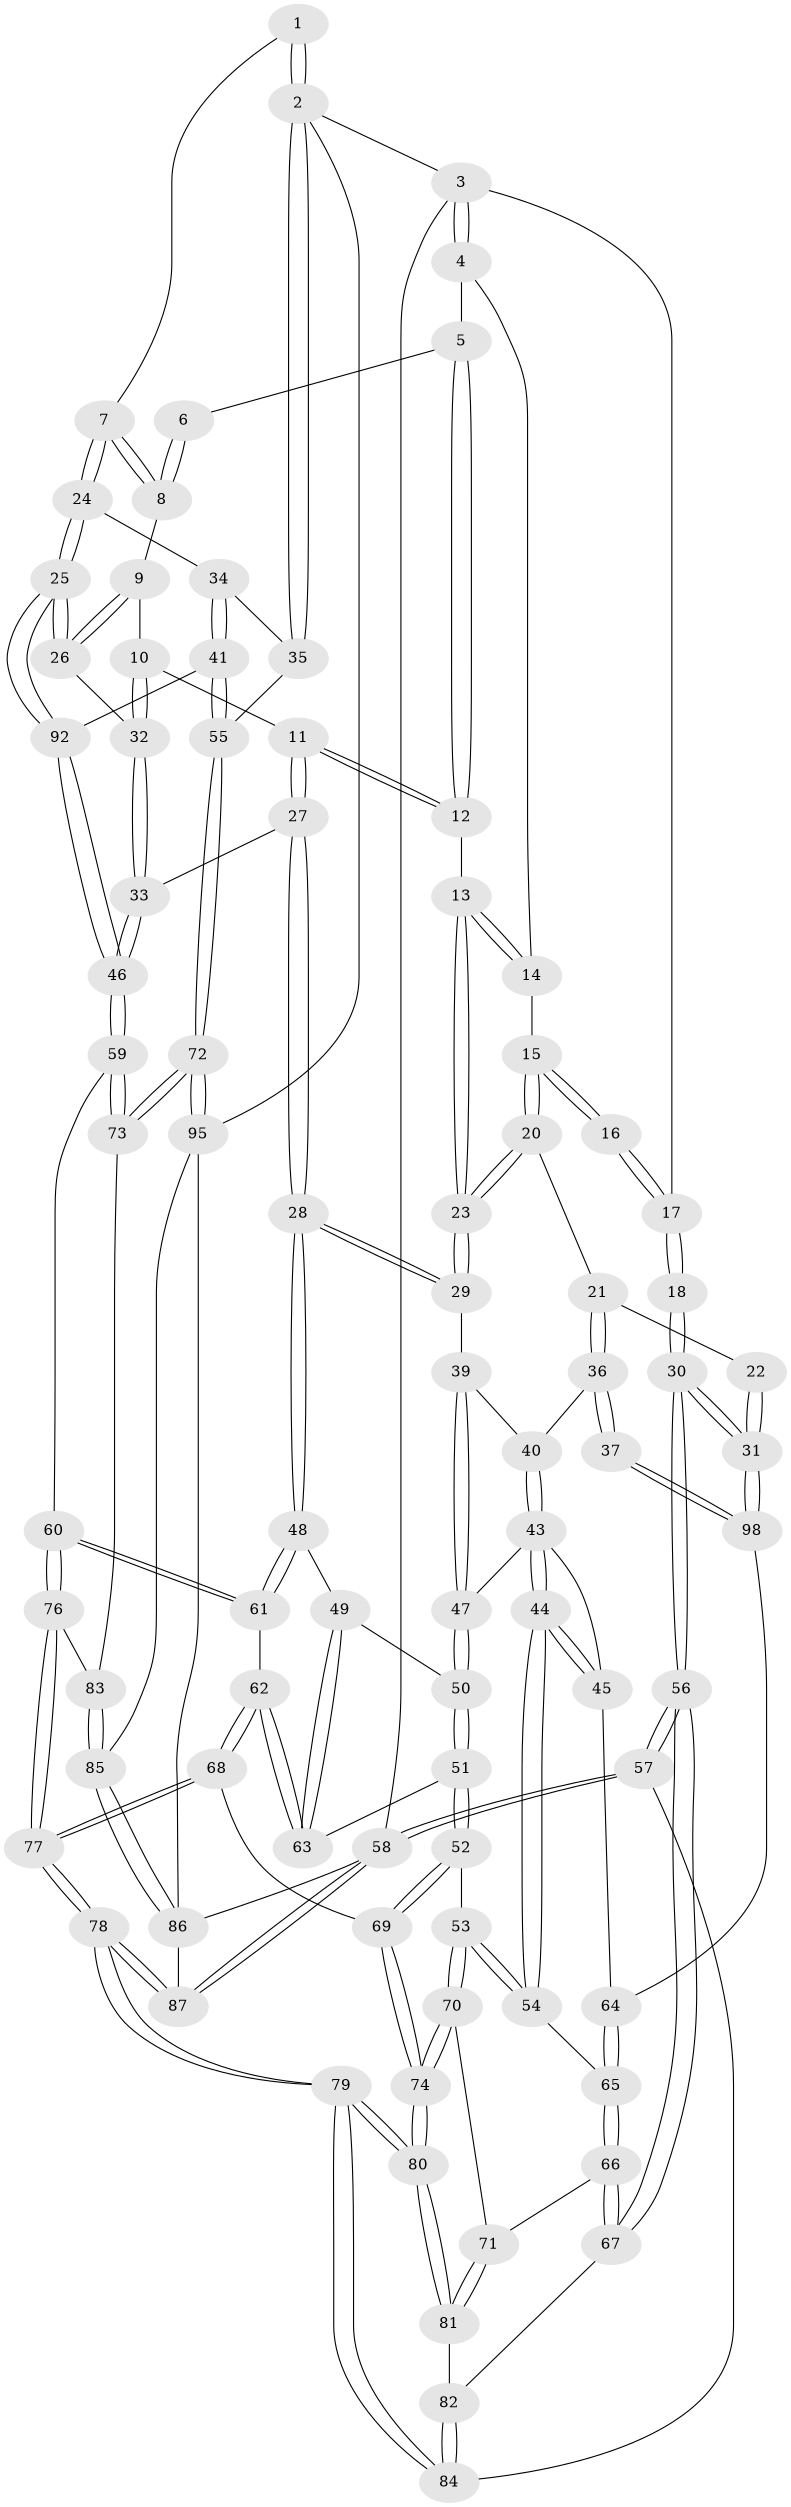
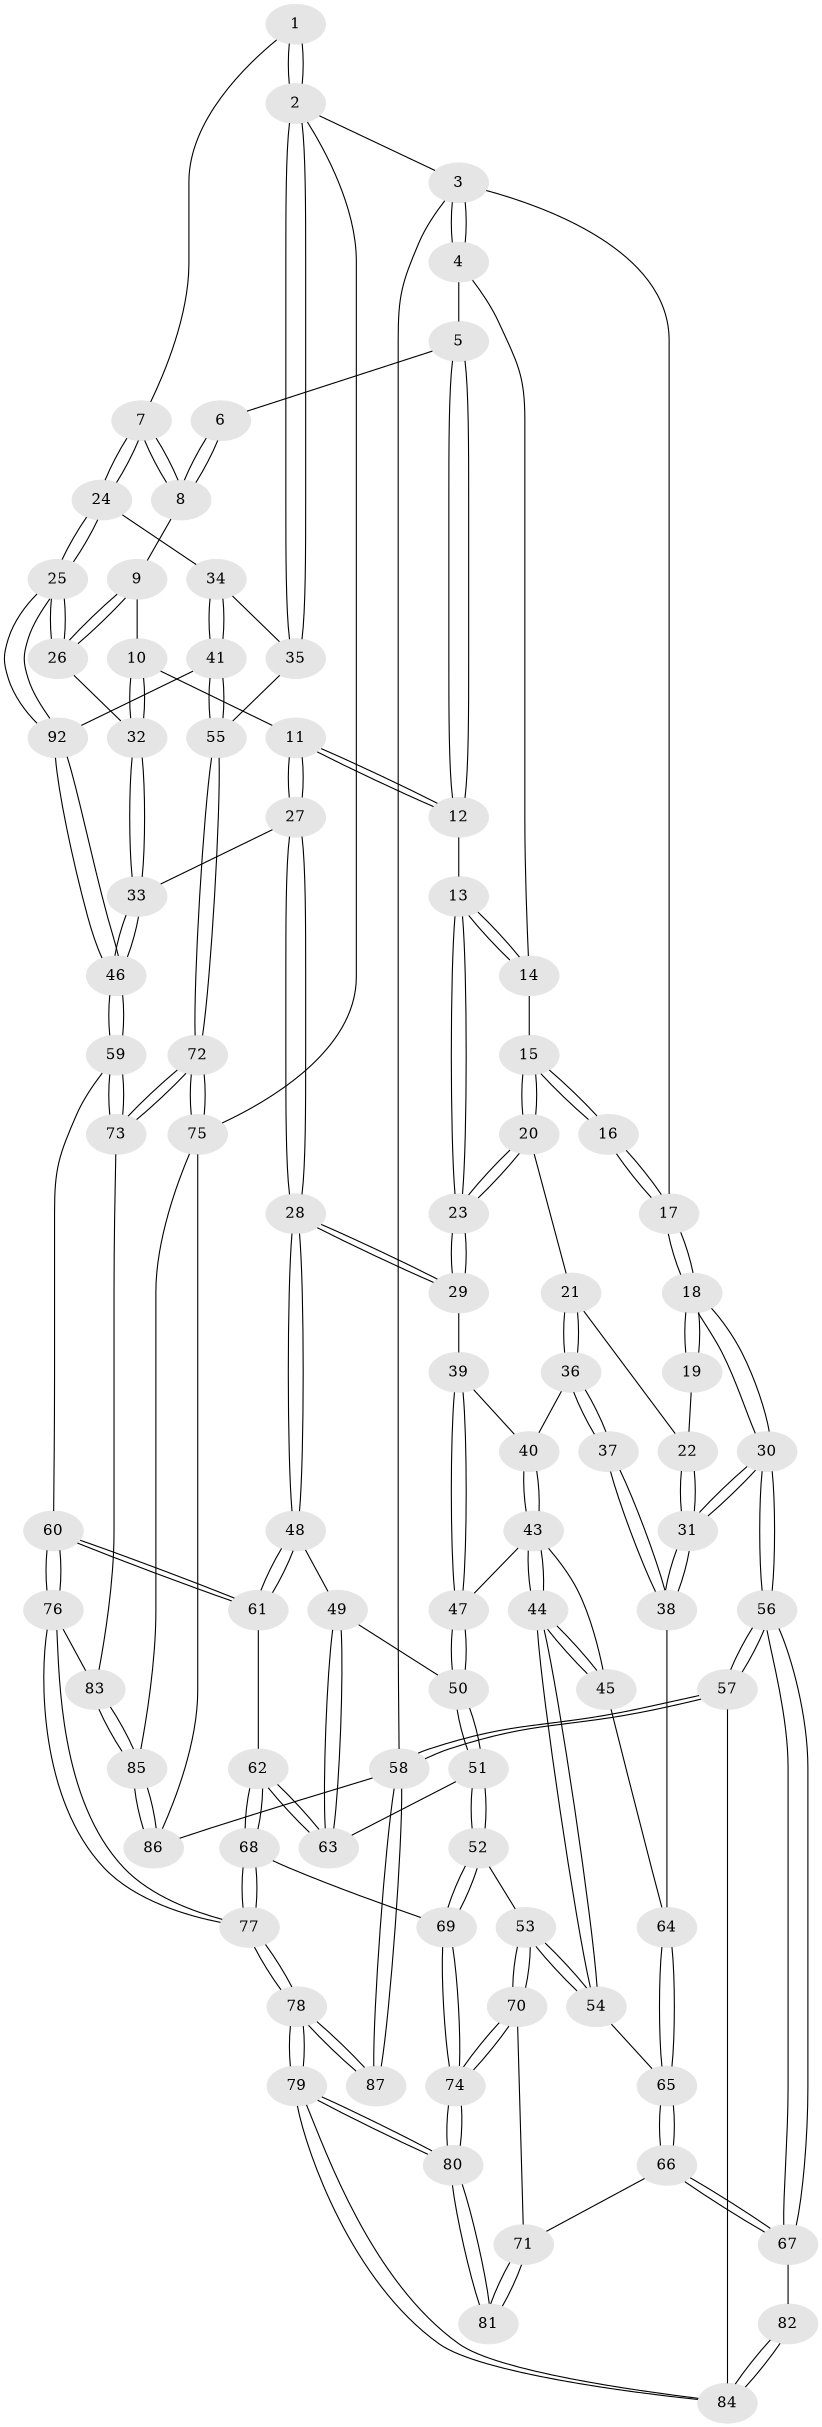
node "95": label "95" -> "75"
node "19": added
node "98": label "98" -> "38"
edge "86" -- "87": removed
edge "81" -- "82": removed
